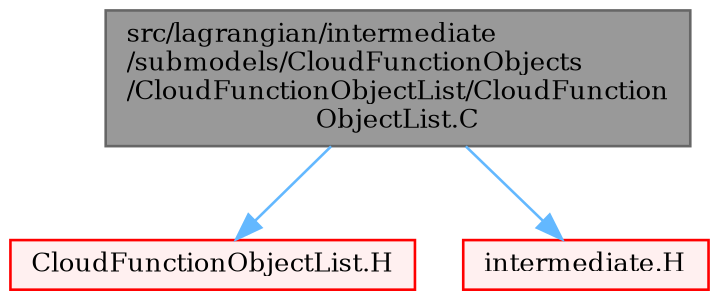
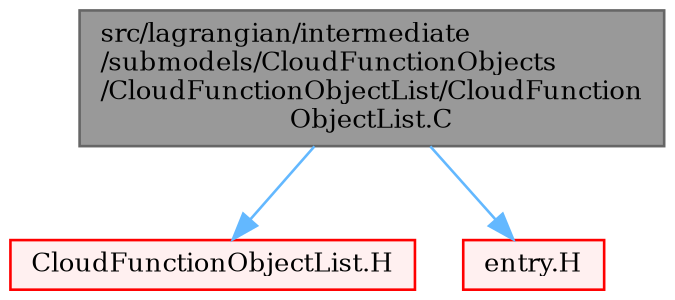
node "intermediate.H": label "intermediate.H" -> "entry.H"
